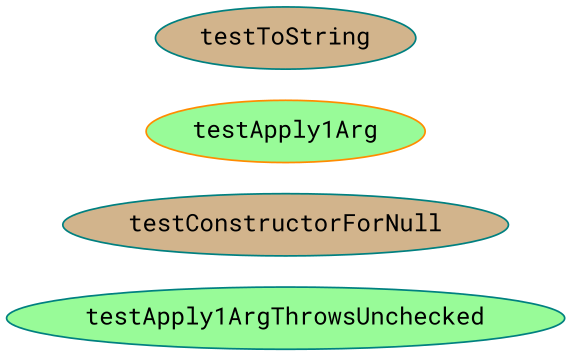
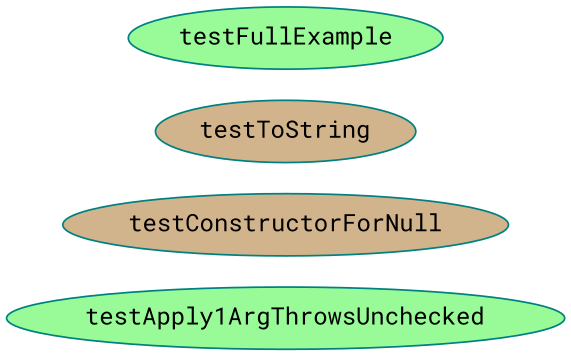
node "testFullExample": added
node "testApply1Arg": removed
